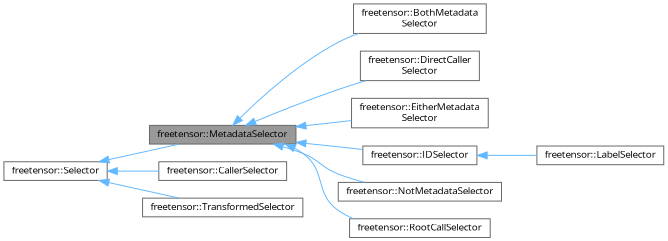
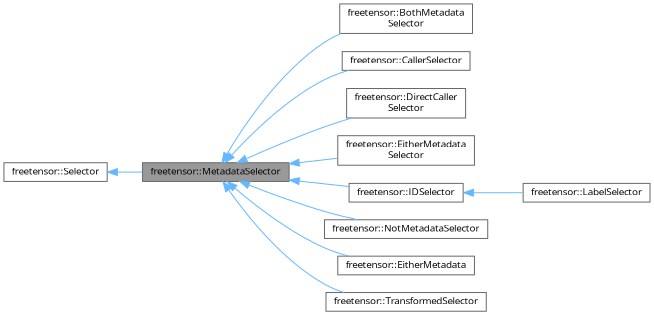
edge "freetensor::CallerSelector" -> "freetensor::Selector": now "freetensor::CallerSelector" -> "freetensor::MetadataSelector"
edge "freetensor::TransformedSelector" -> "freetensor::Selector": now "freetensor::TransformedSelector" -> "freetensor::MetadataSelector"
node "freetensor::RootCallSelector": label "freetensor::RootCallSelector" -> "freetensor::EitherMetadata"
